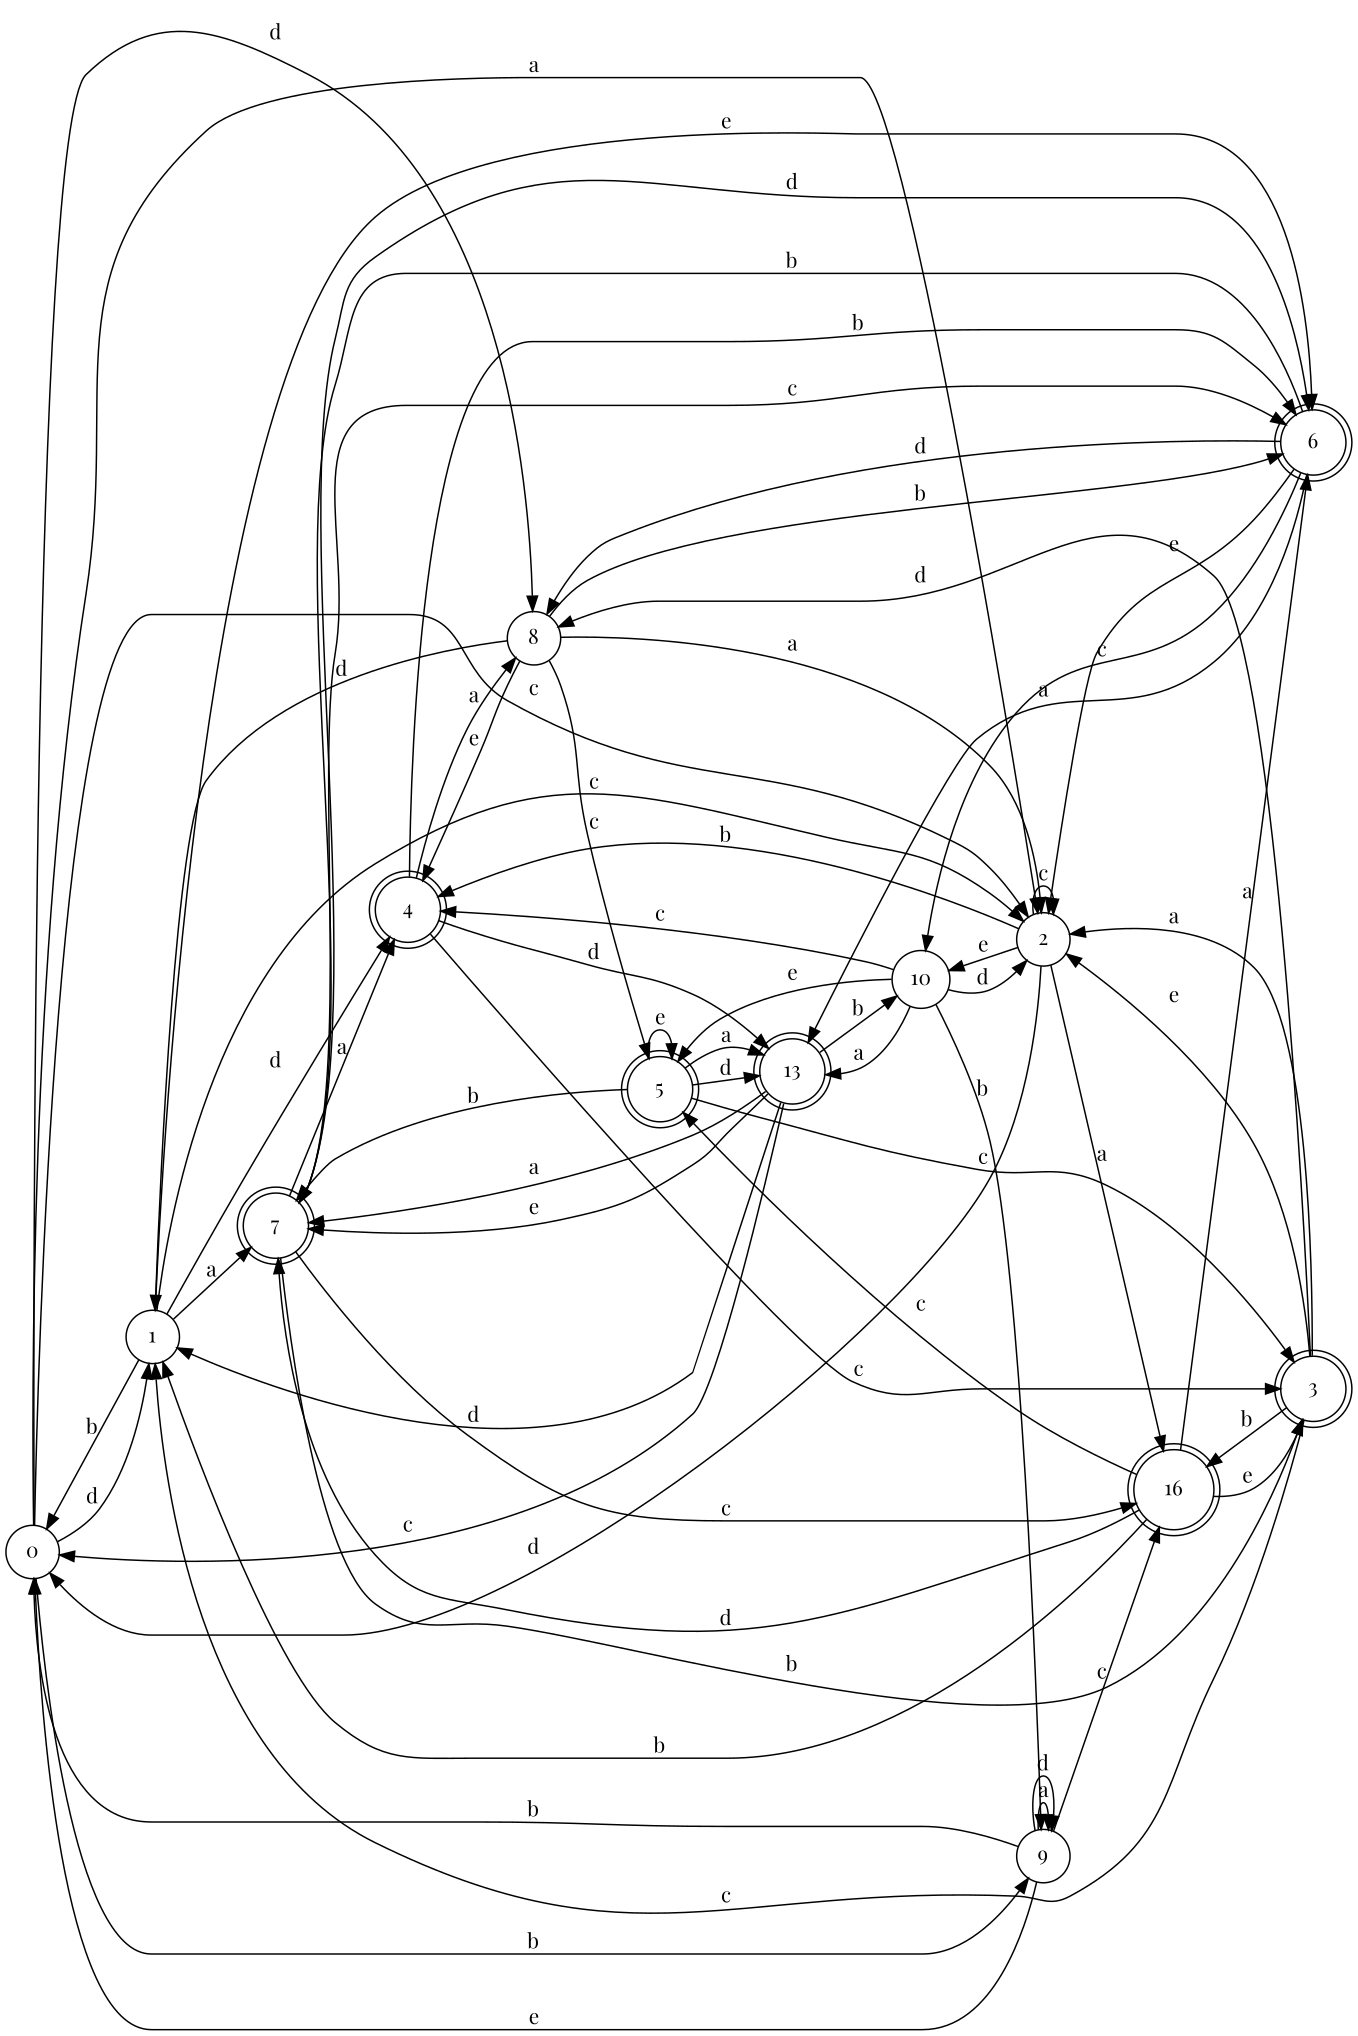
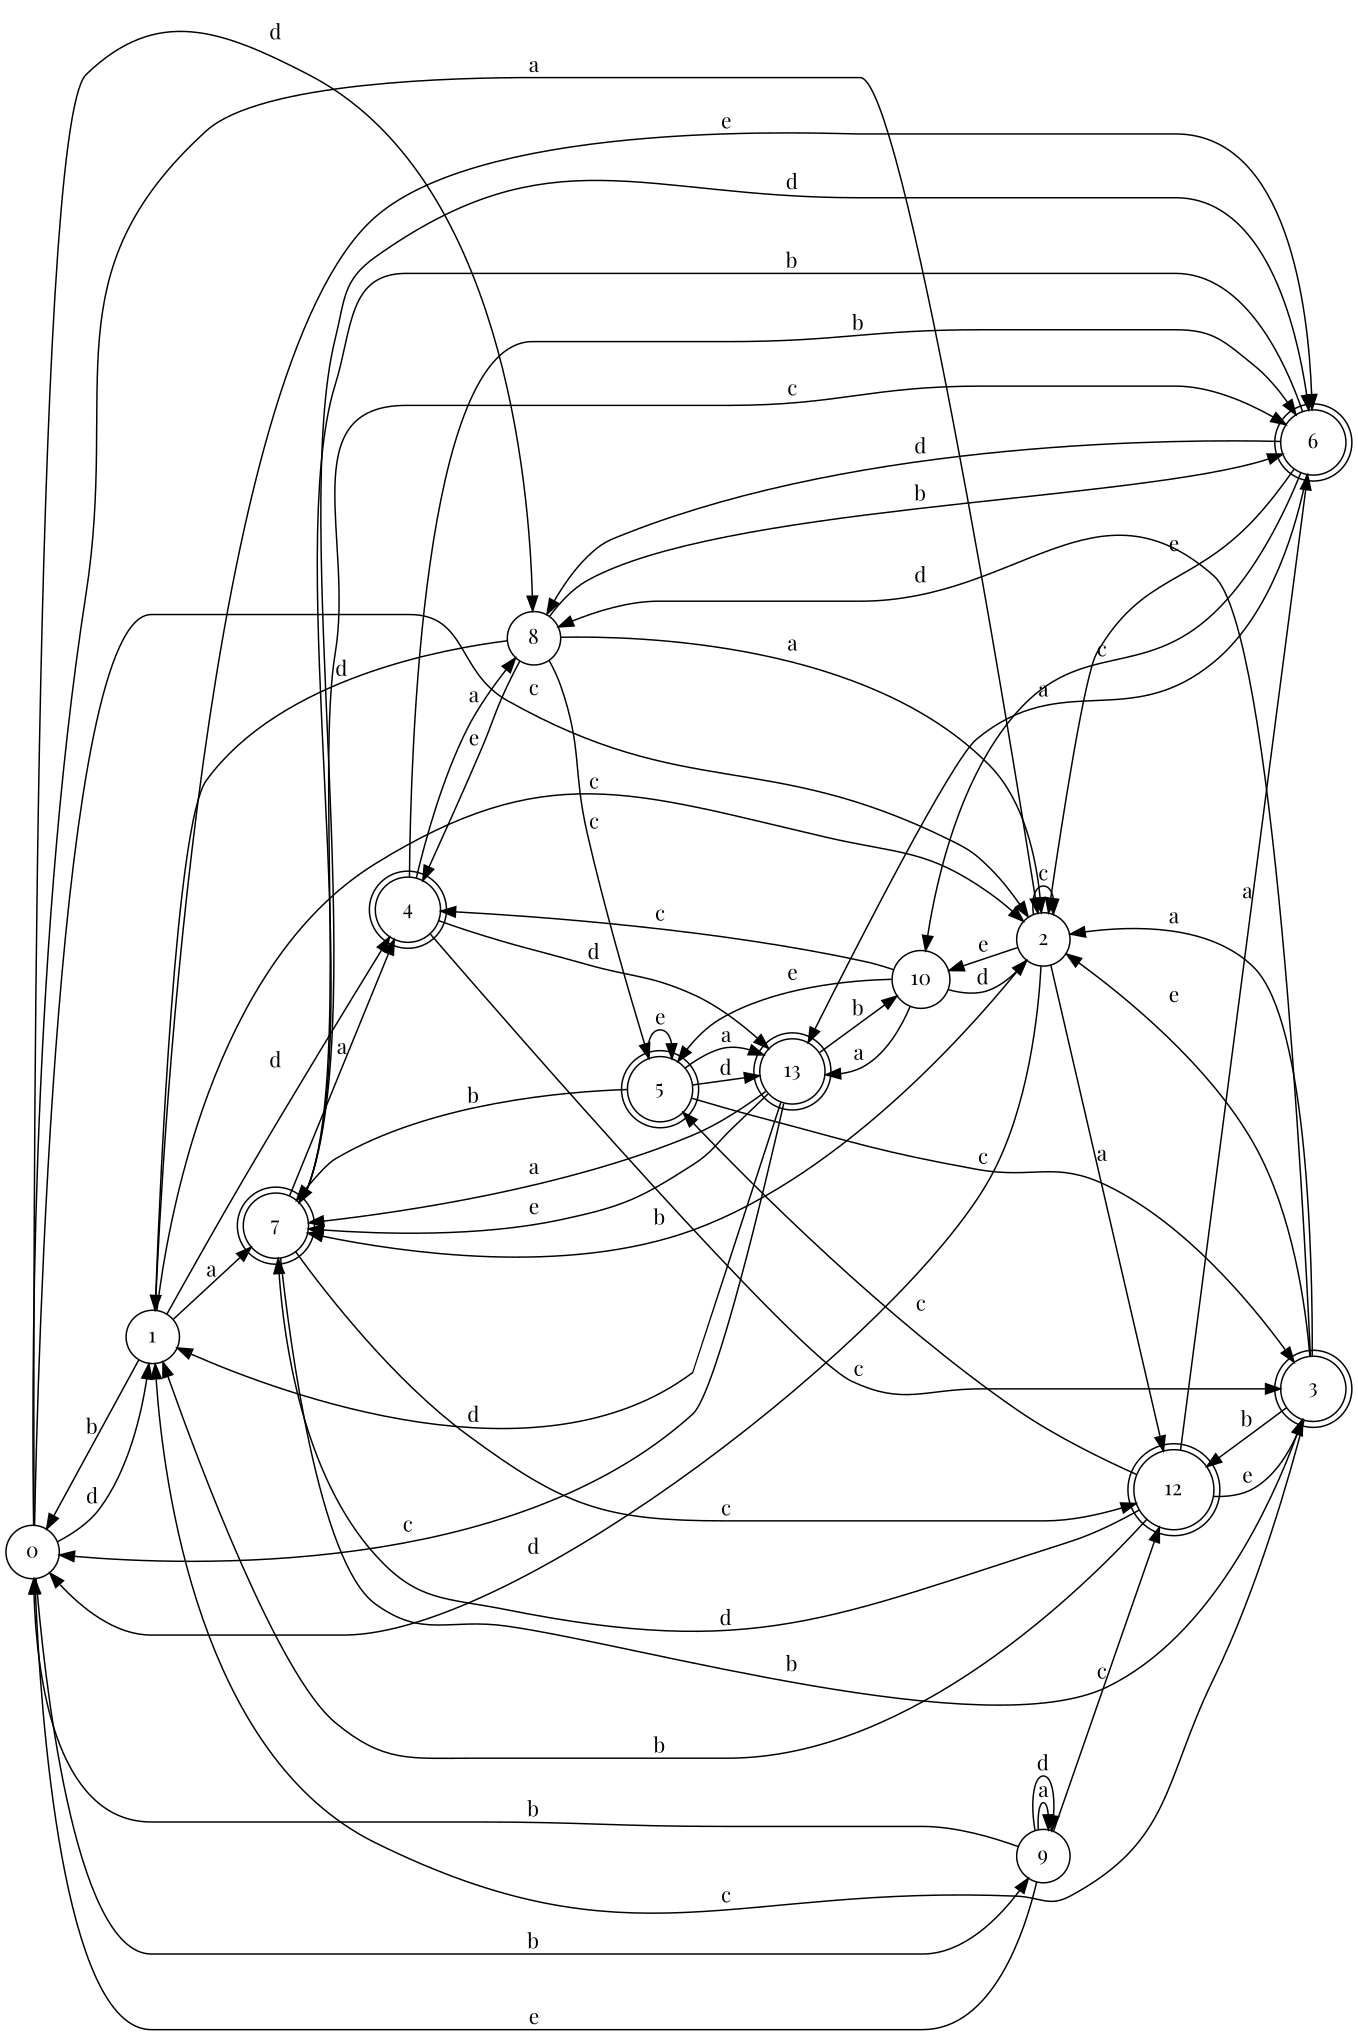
edge "2" -> "4": now "2" -> "7"
edge "10" -> "9": removed, label "b"
node "16": label "16" -> "12"
